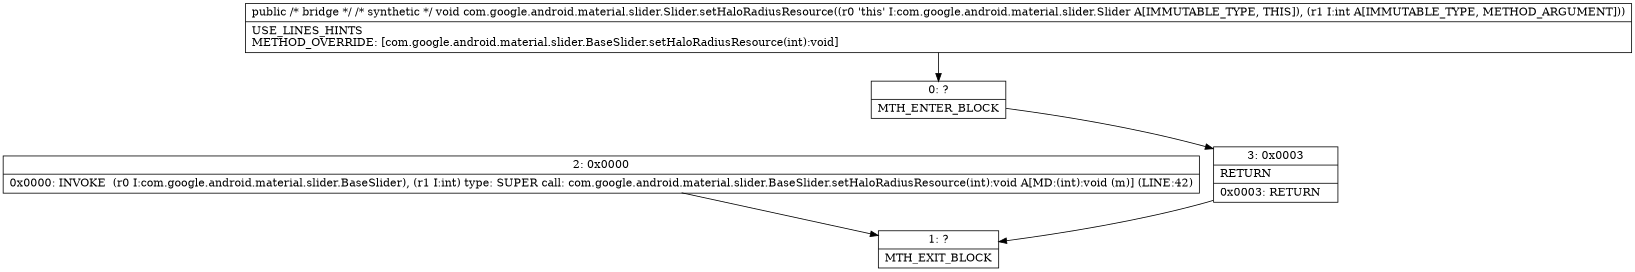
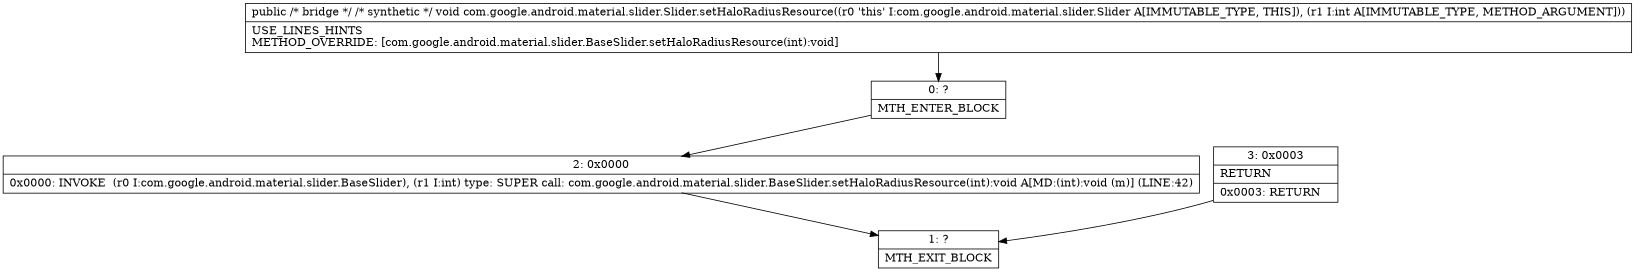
edge "0: ?" -> "3: 0x0003": now "0: ?" -> "2: 0x0000"
